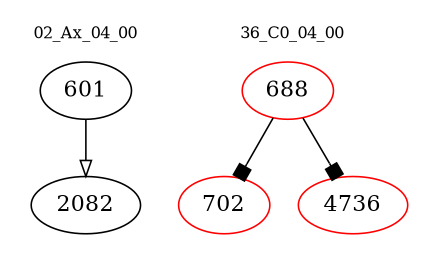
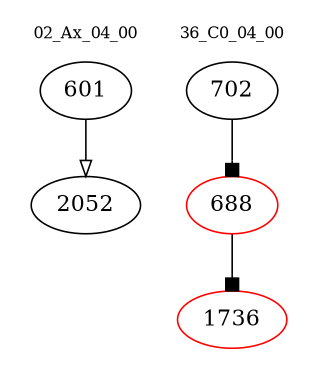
edge "688" -> "702": reversed
node "2082": label "2082" -> "2052"
node "702": color red -> black
node "4736": label "4736" -> "1736"
